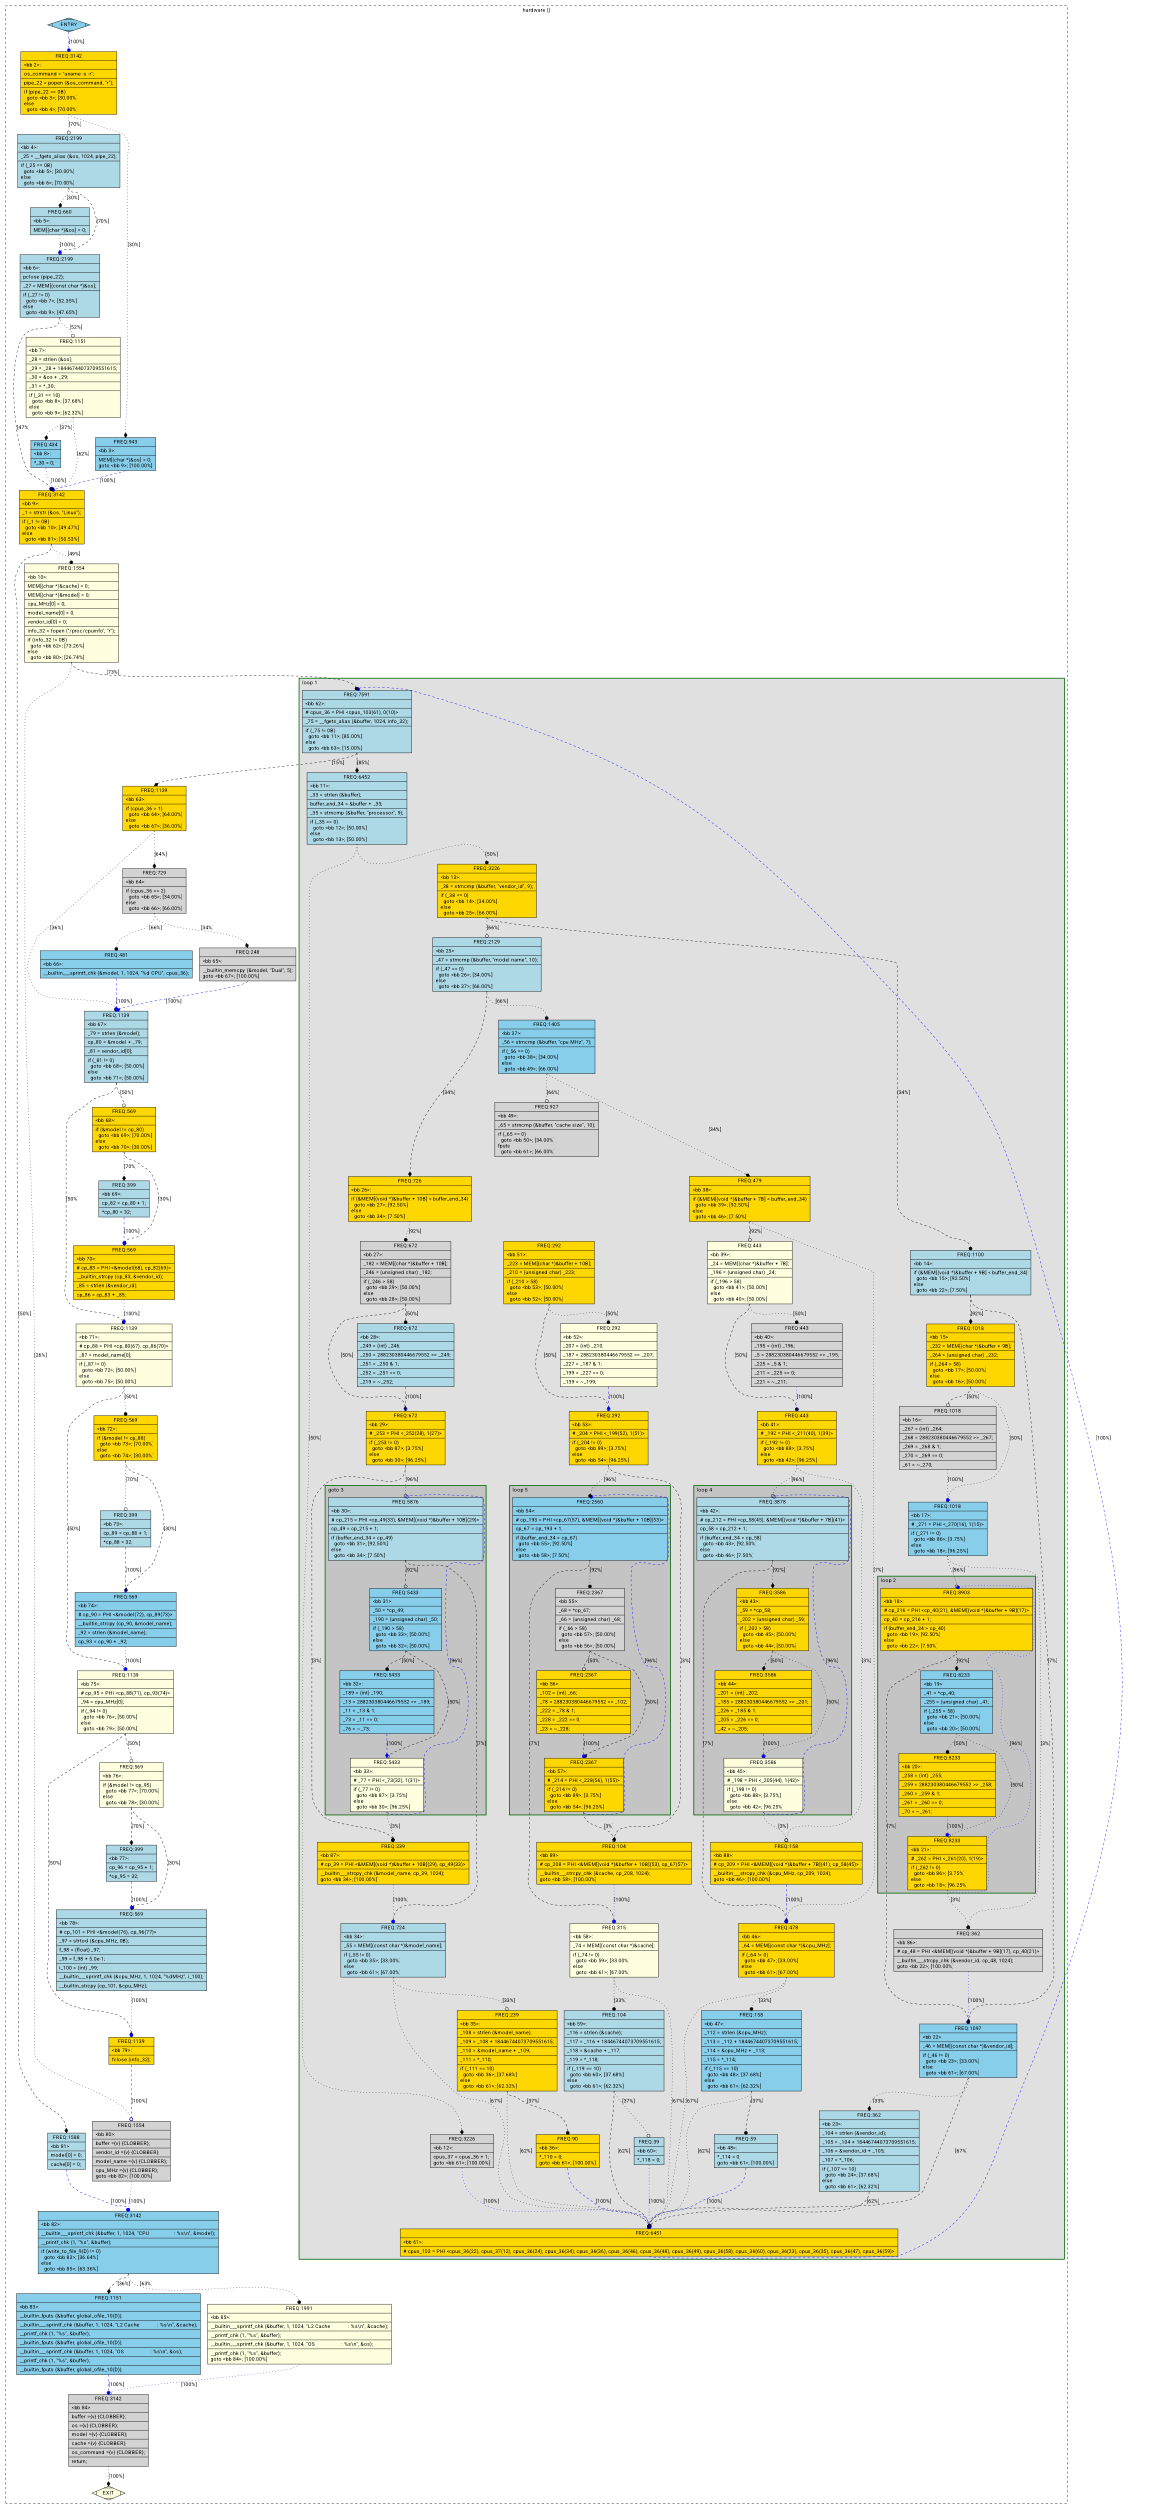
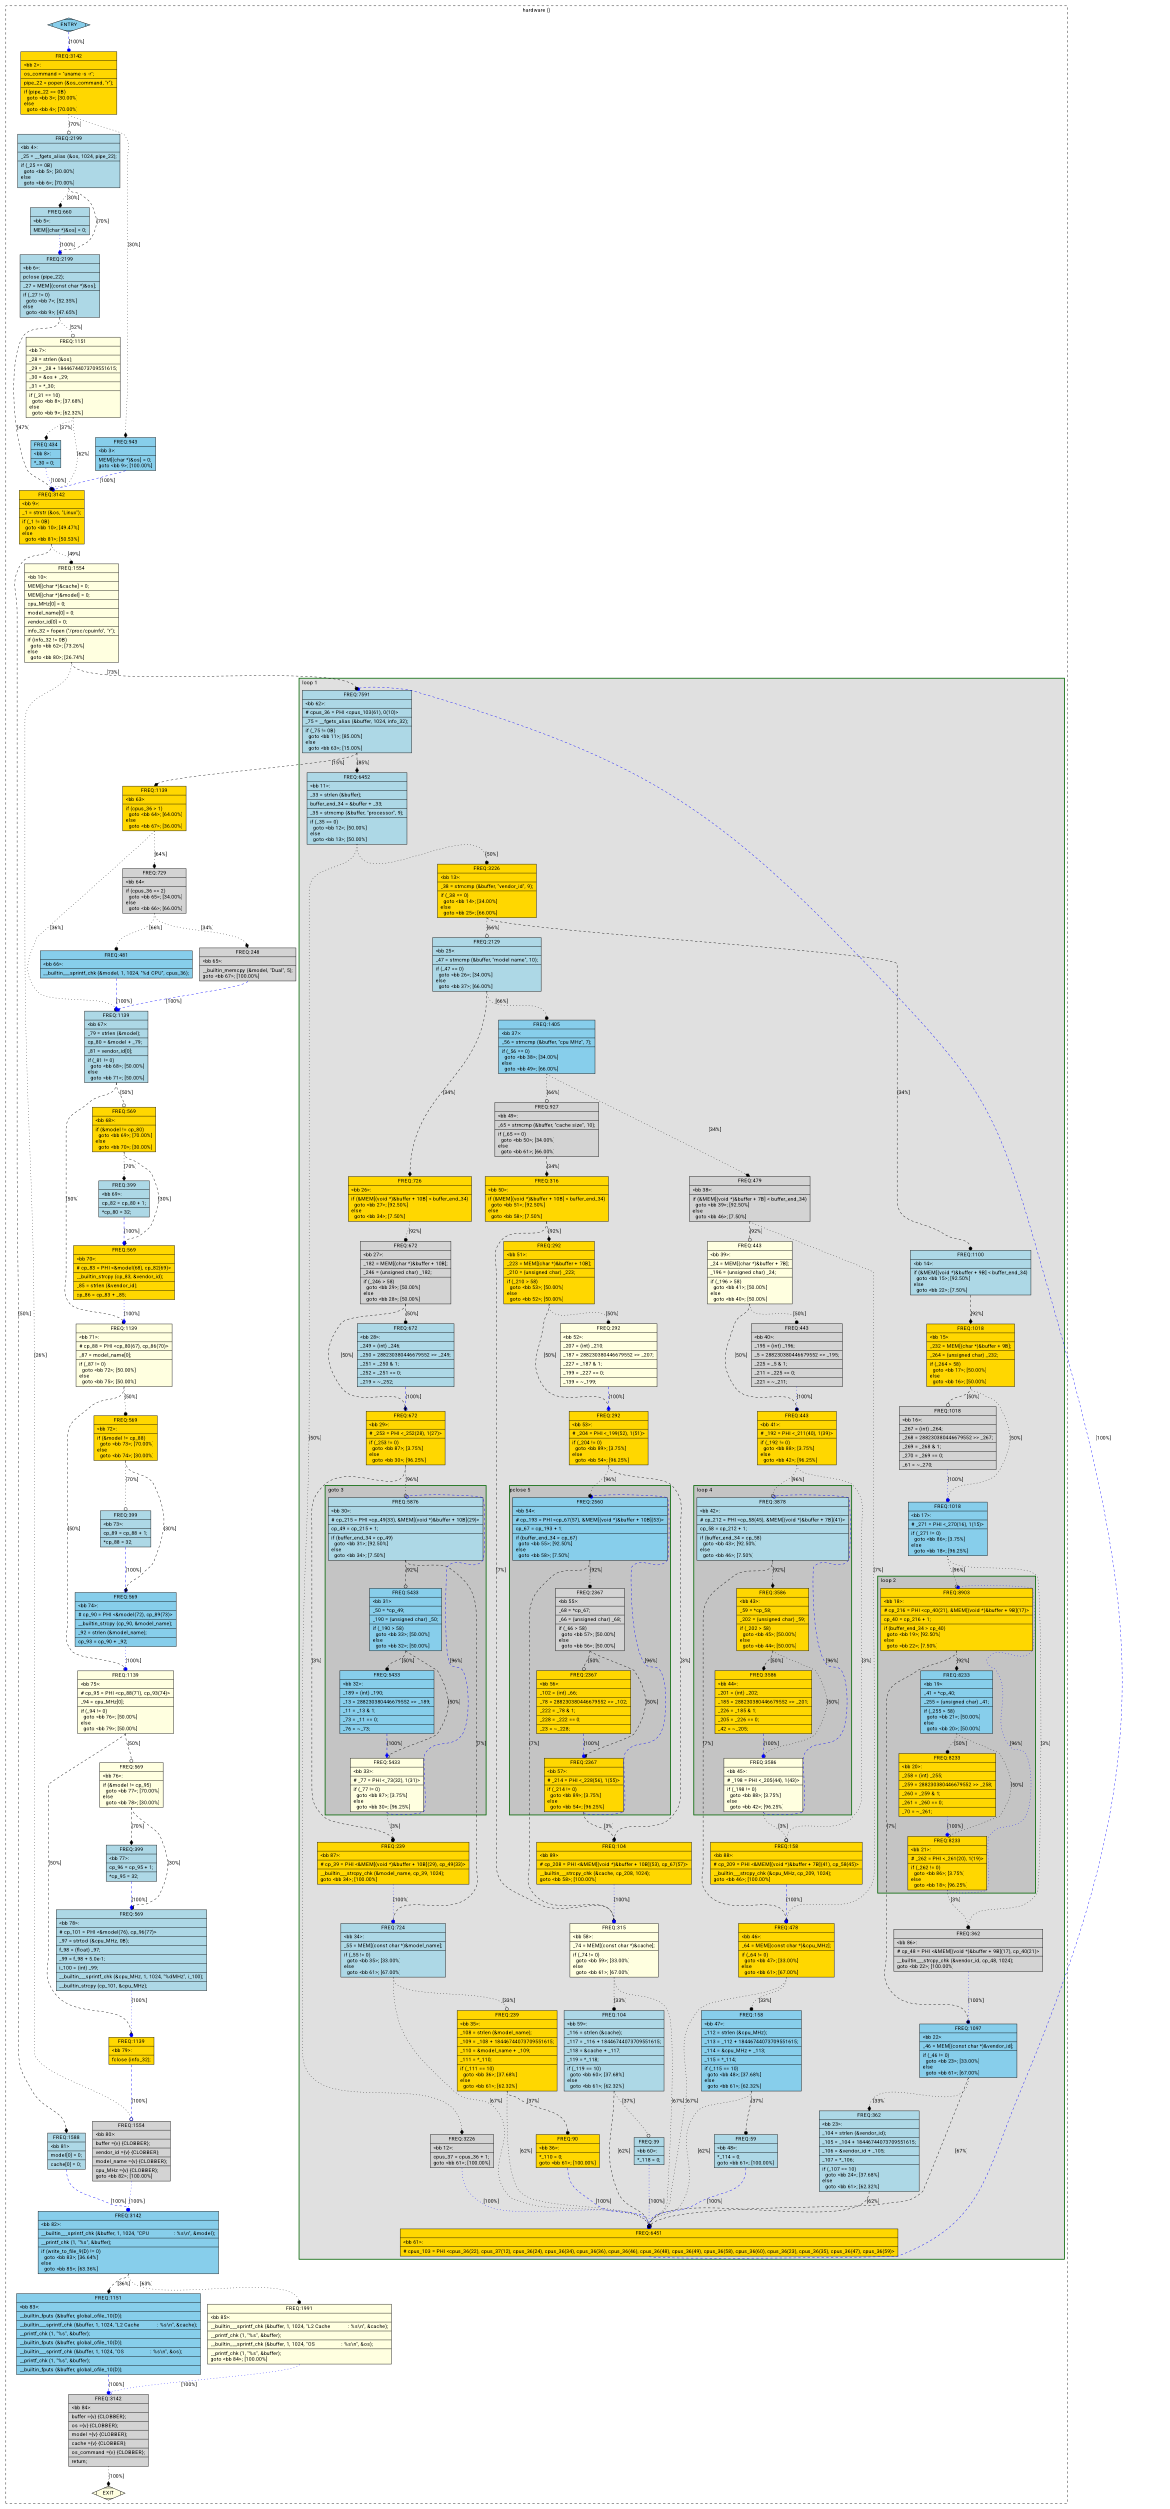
node "FREQ:927": text "fputs" -> "else"
node "FREQ:316": added
node "FREQ:479": fillcolor gold -> lightgrey
cluster "loop 5": label "loop 5" -> "pclose 5"
edge "FREQ:1100" -> "FREQ:1097": removed, label "[7%]"
